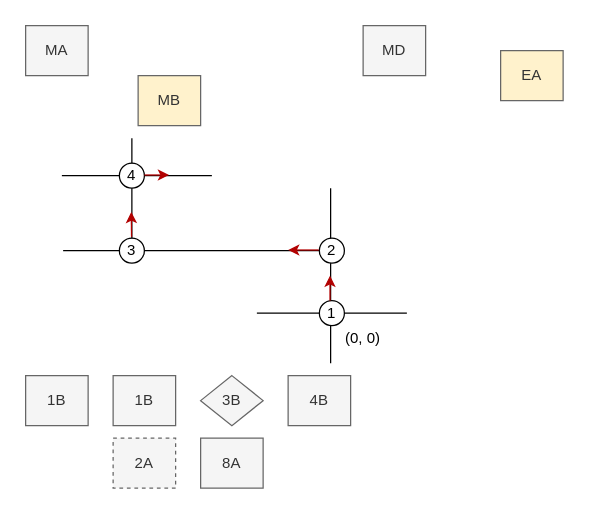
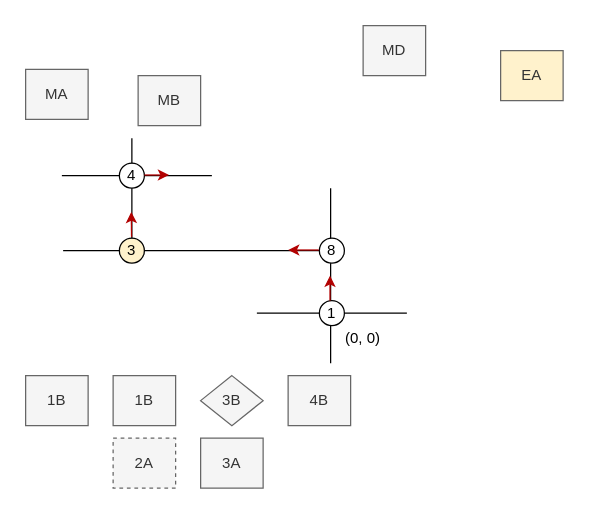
node "MA": moved (57, 51) -> (57, 94)
node "MB": fillcolor #fff2cc -> #f5f5f5
node "3": fillcolor #ffffff -> #fff2cc
node "2": label "2" -> "8"
node "8A": label "8A" -> "3A"
